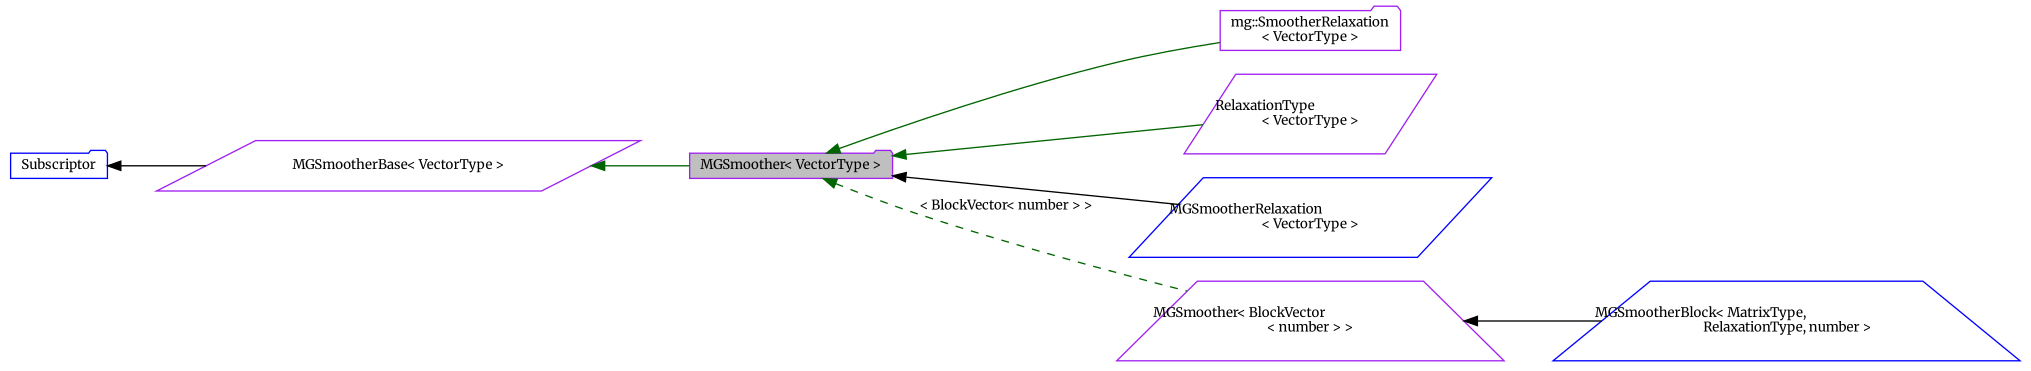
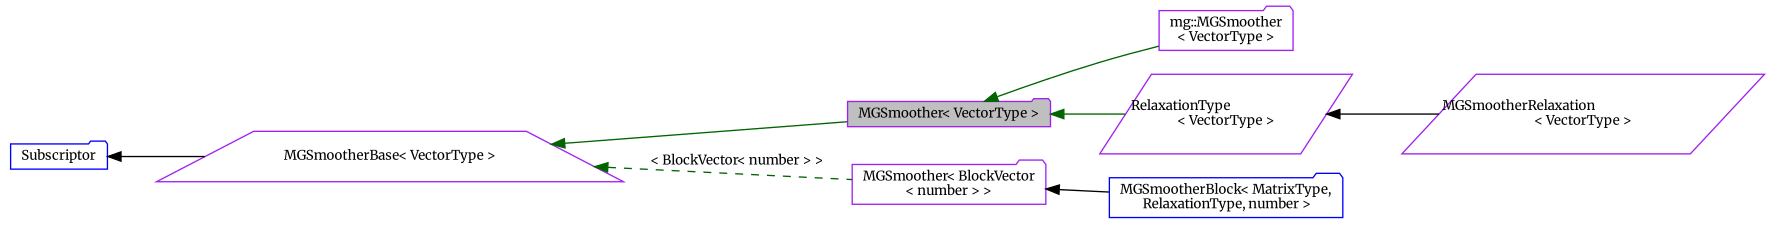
node "mg::SmootherRelaxation < VectorType >": label "mg::SmootherRelaxation < VectorType >" -> "mg::MGSmoother < VectorType >"
node "MGSmootherBase< VectorType >": shape parallelogram -> trapezium
edge "MGSmootherRelaxation < VectorType >" -> "MGSmoother< VectorType >": now "MGSmootherRelaxation < VectorType >" -> "RelaxationType < VectorType >"
node "MGSmootherRelaxation < VectorType >": color blue -> purple
edge "MGSmoother< BlockVector < number > >" -> "MGSmoother< VectorType >": now "MGSmoother< BlockVector < number > >" -> "MGSmootherBase< VectorType >"
node "MGSmoother< BlockVector < number > >": shape trapezium -> folder
node "MGSmootherBlock< MatrixType, RelaxationType, number >": shape trapezium -> folder
